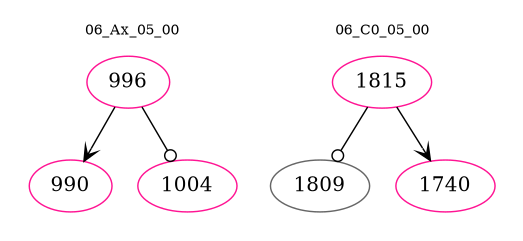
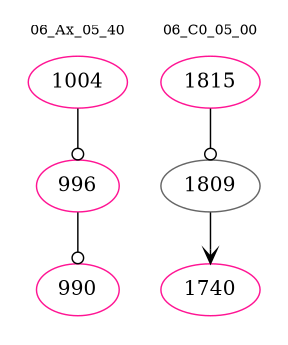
cluster "06_Ax_05_00": label "06_Ax_05_00" -> "06_Ax_05_40"
edge "996" -> "990": arrowhead vee -> odot
edge "1815" -> "1740": now "1809" -> "1740"
edge "996" -> "1004": reversed
